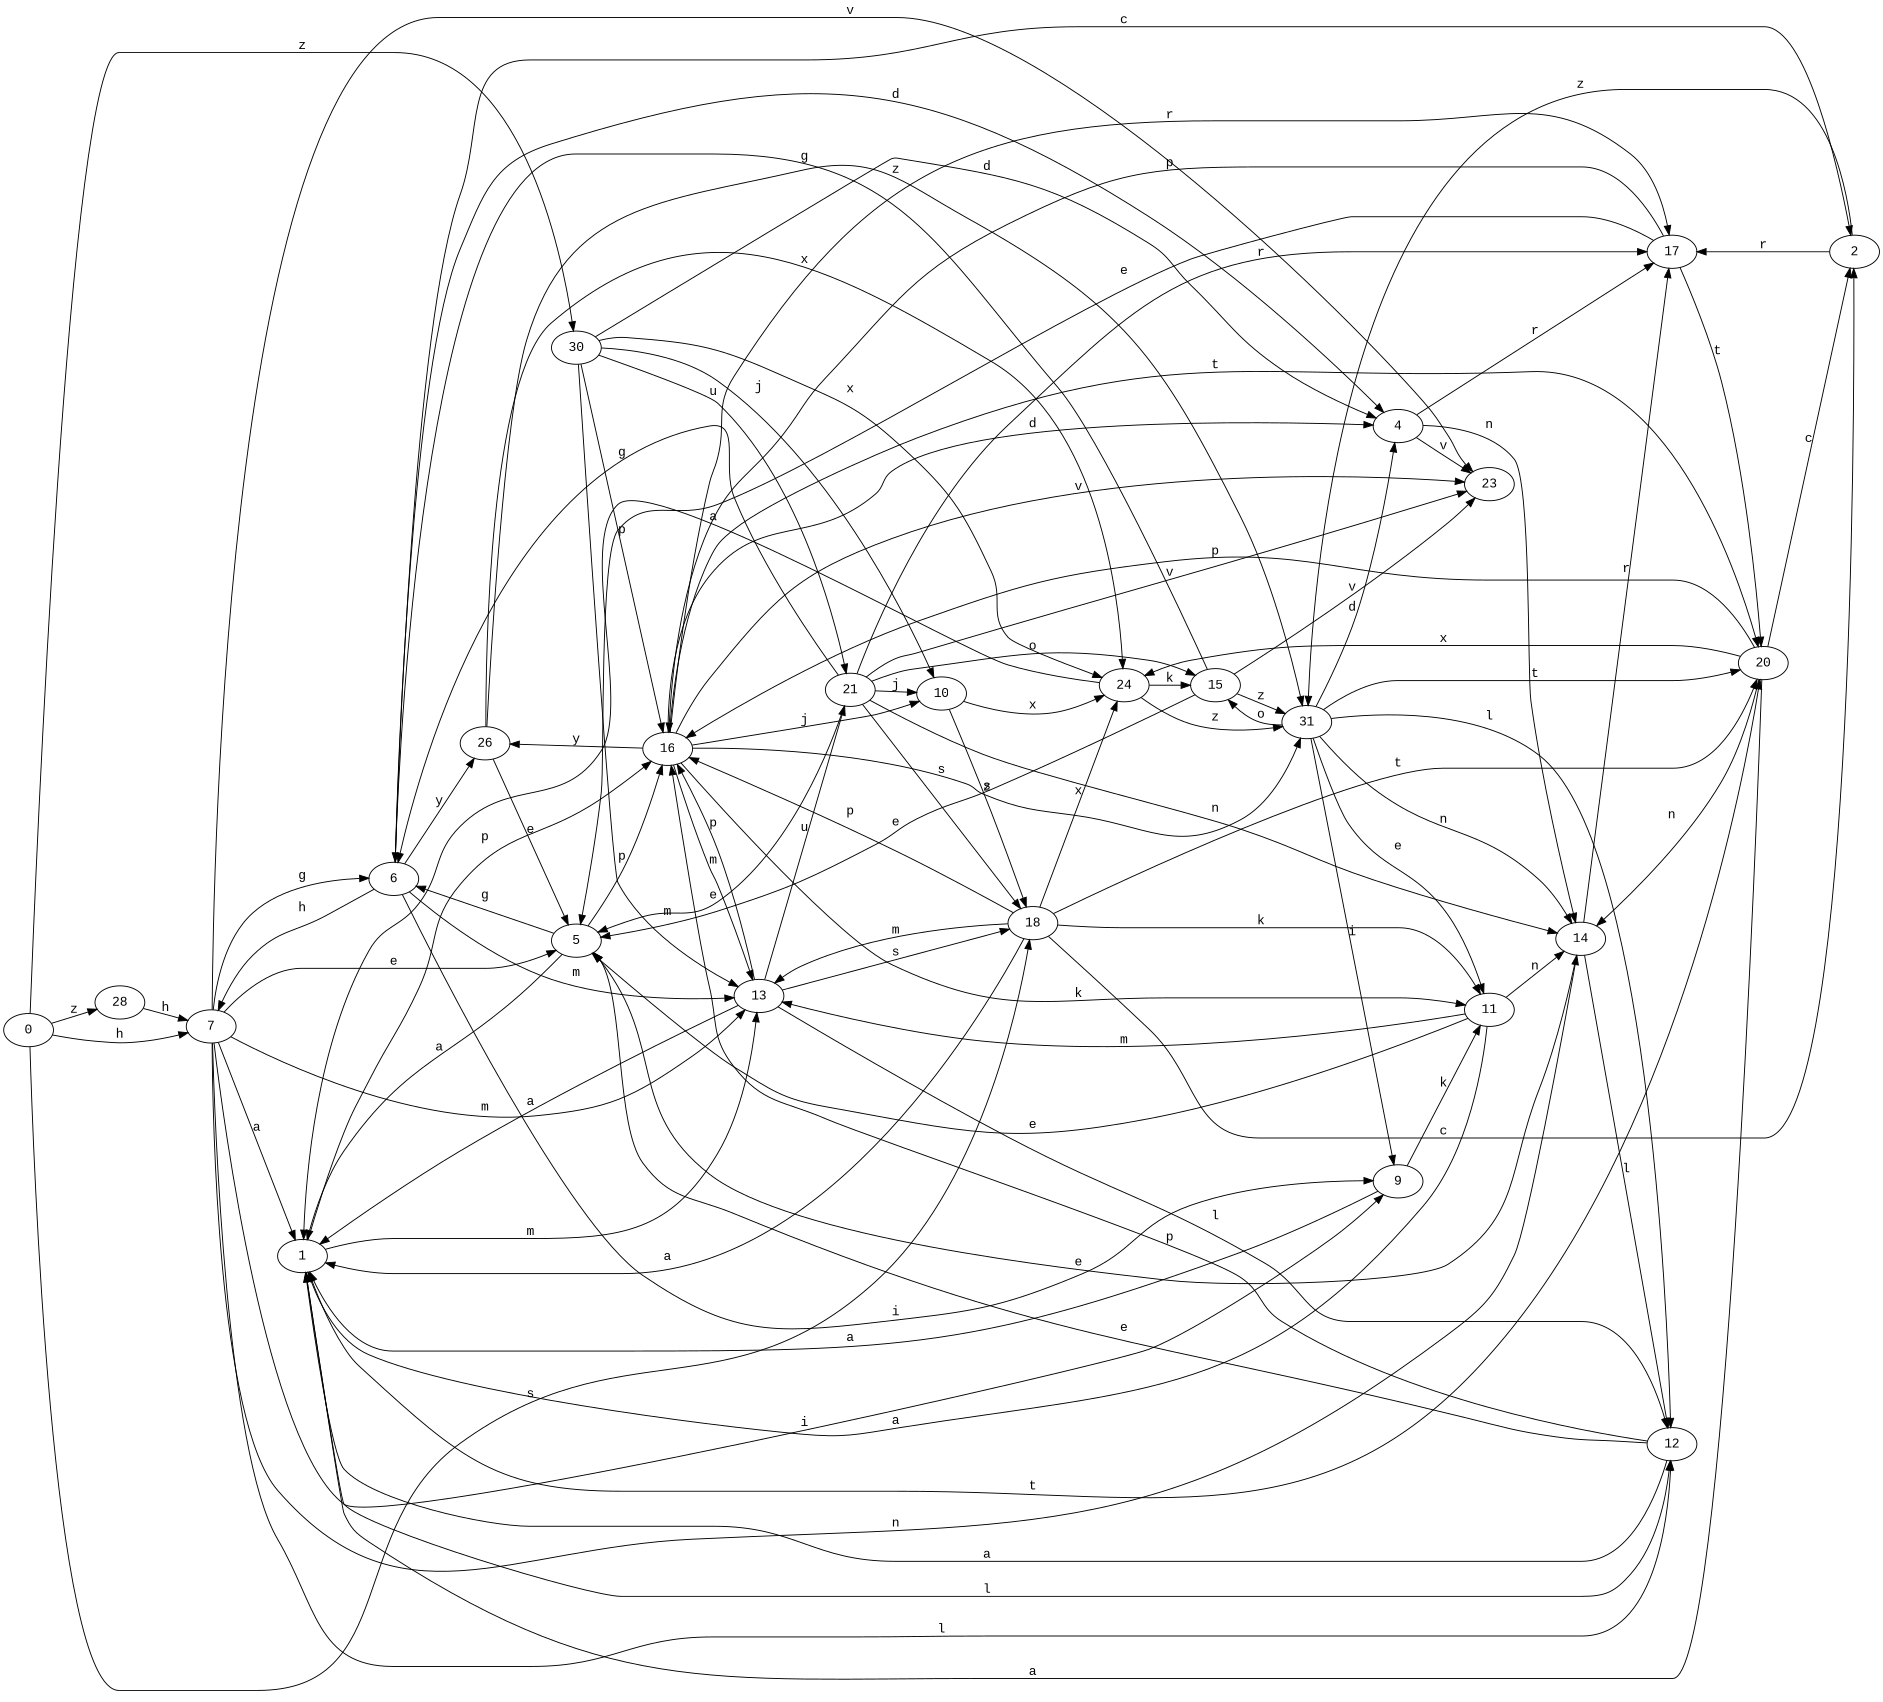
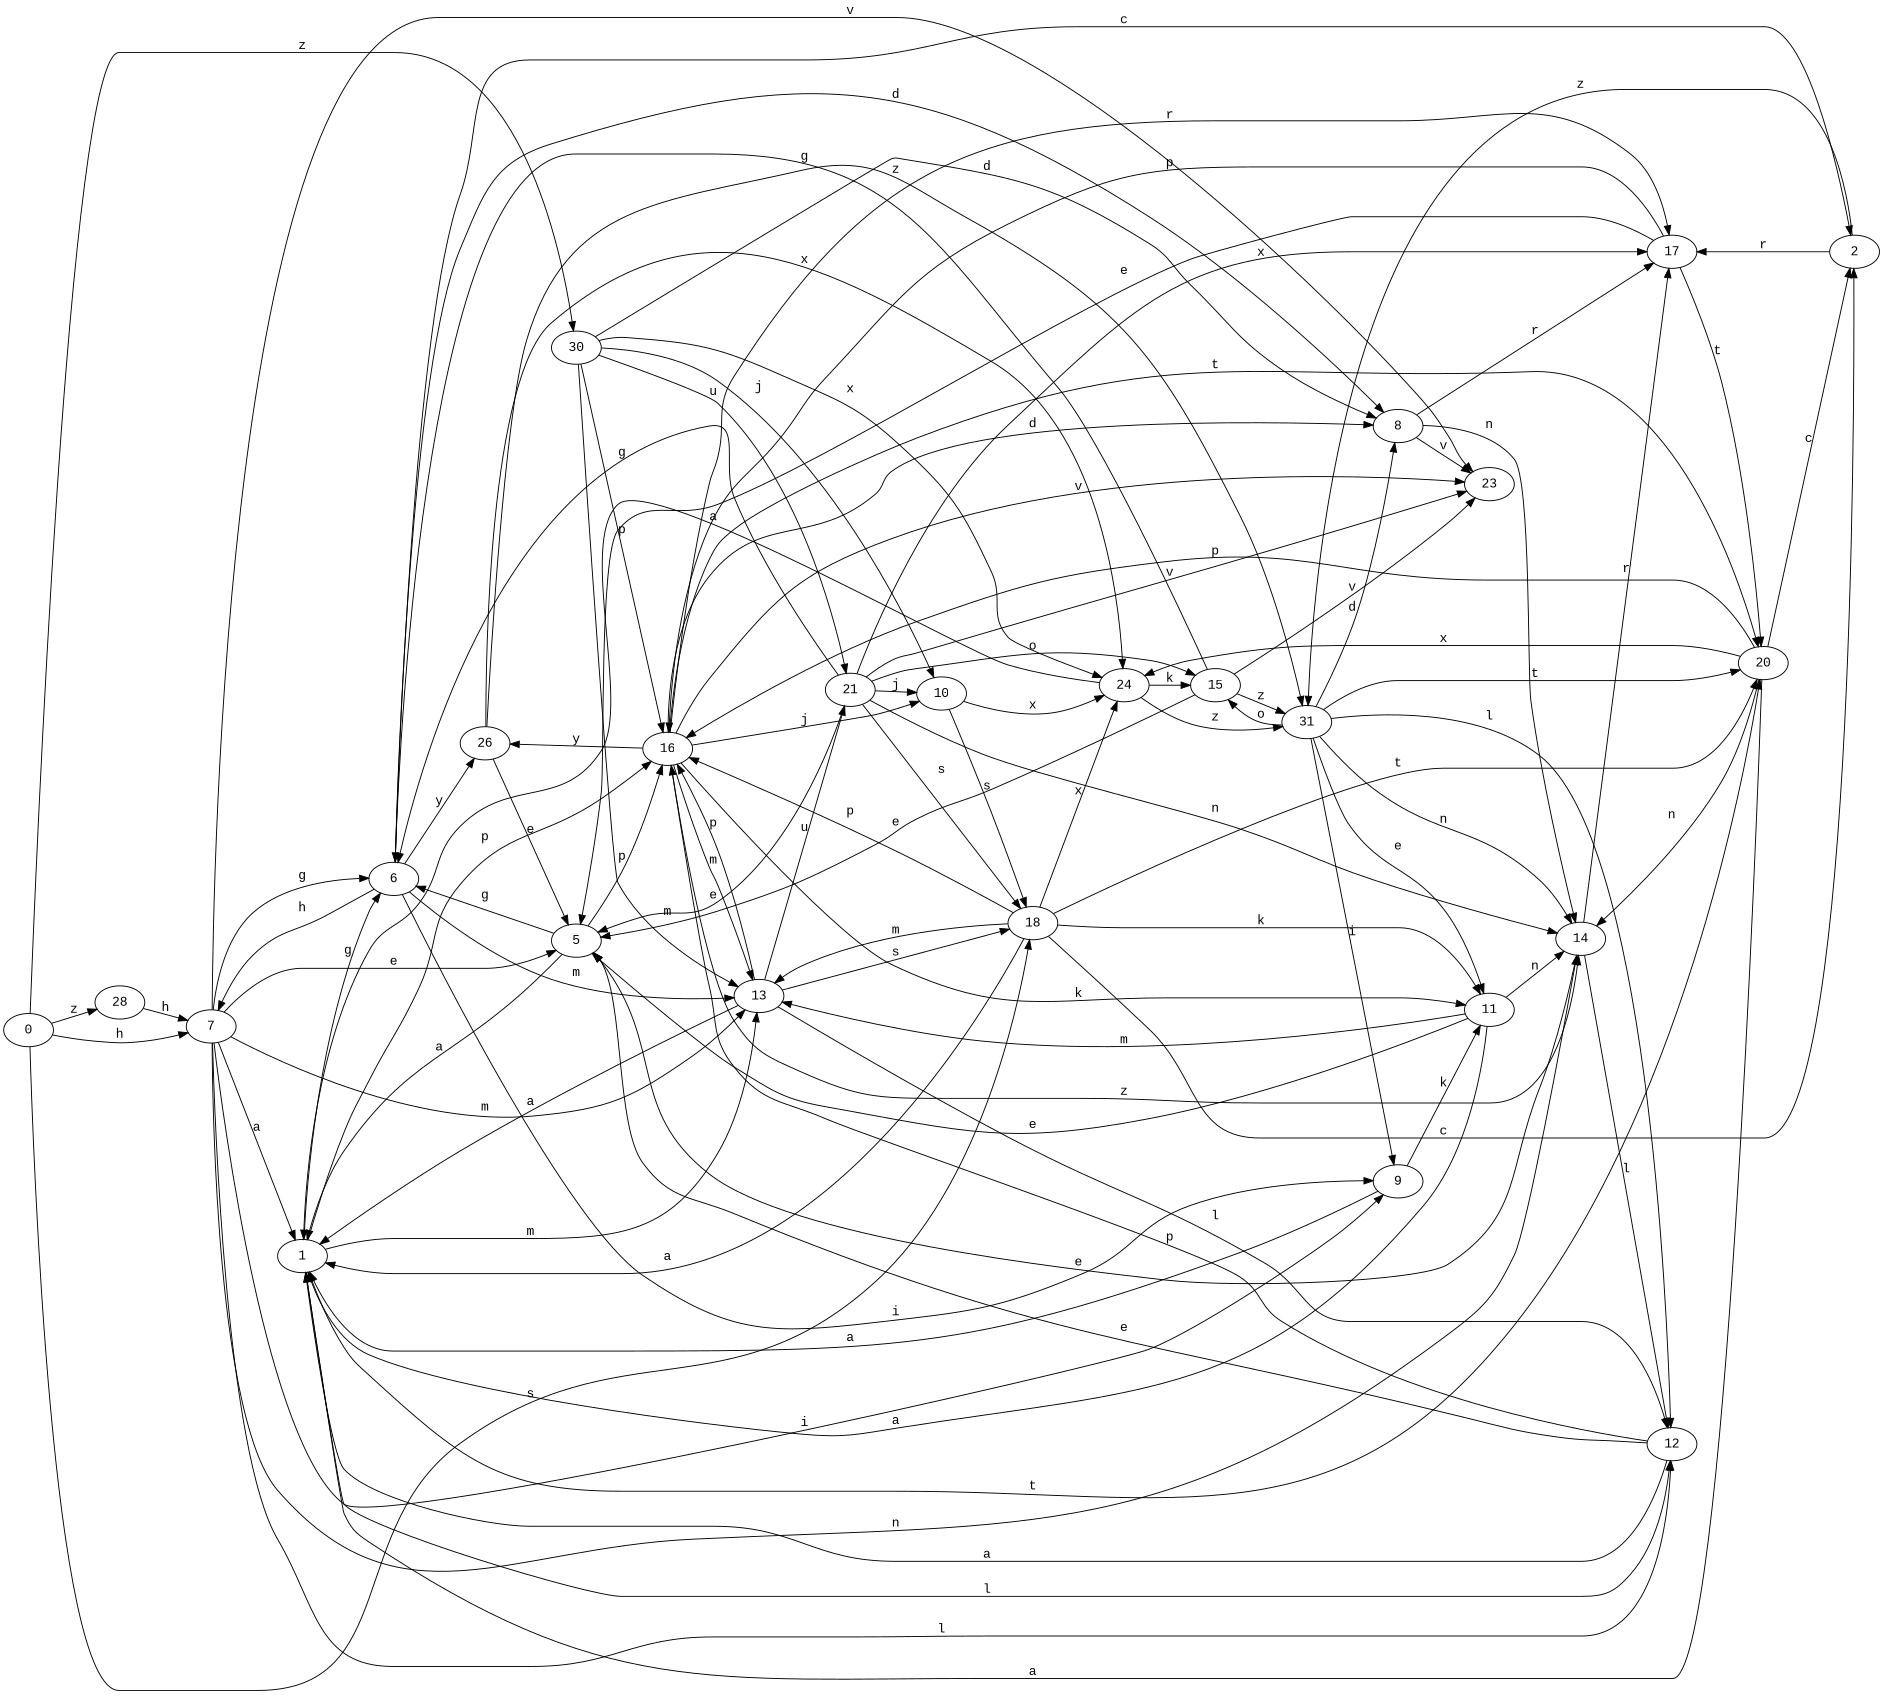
edge "21" -> "17": label "r" -> "x"
node "4": label "4" -> "8"
edge "16" -> "31": now "16" -> "14"
edge "1" -> "6": added, label "g"
